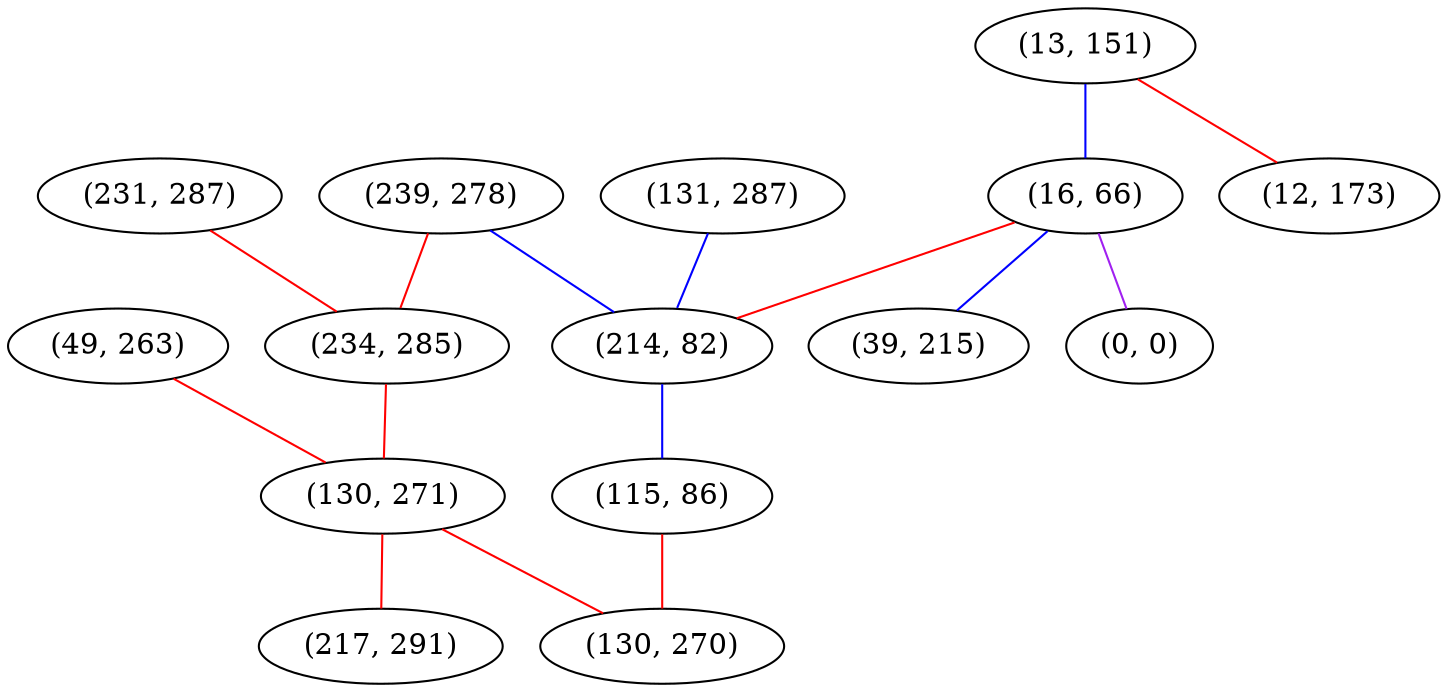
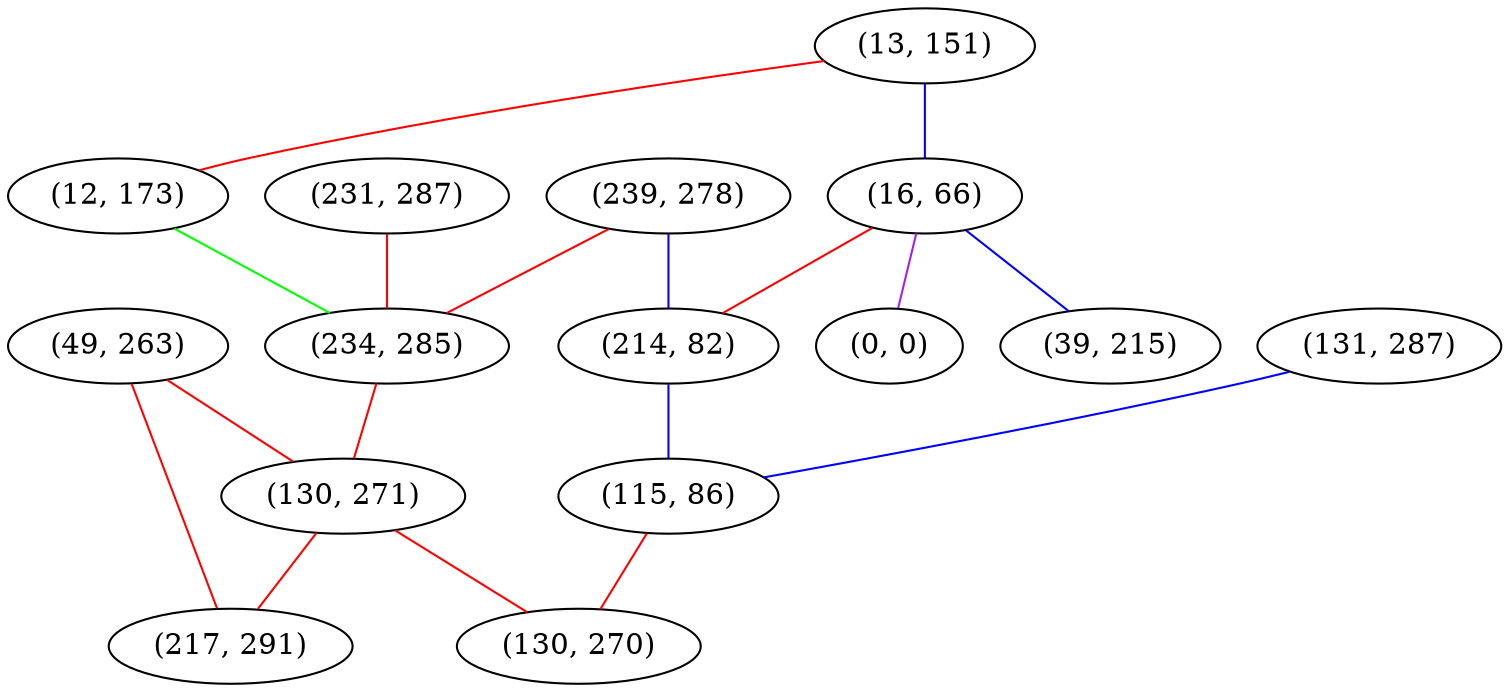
edge "(12, 173)" -- "(234, 285)": added
edge "(131, 287)" -- "(214, 82)": now "(131, 287)" -- "(115, 86)"
edge "(49, 263)" -- "(217, 291)": added
